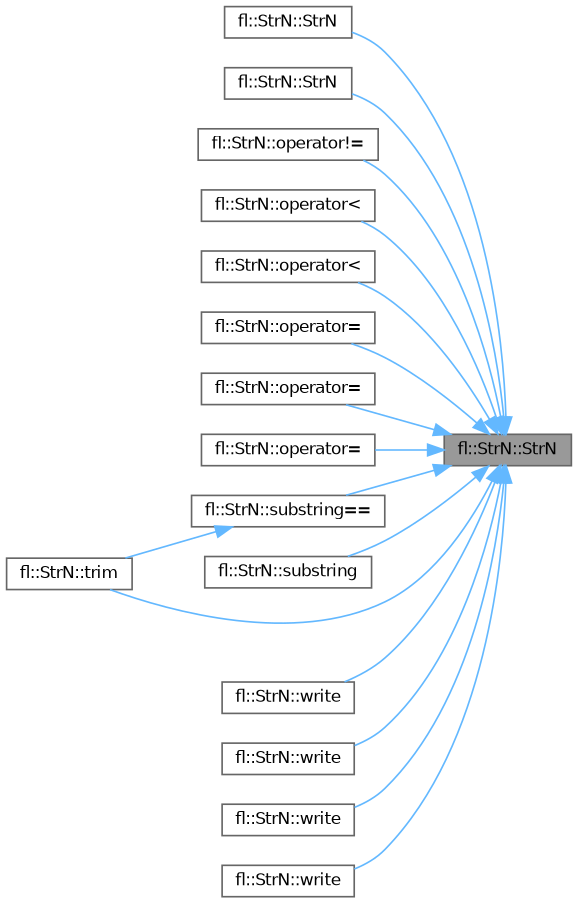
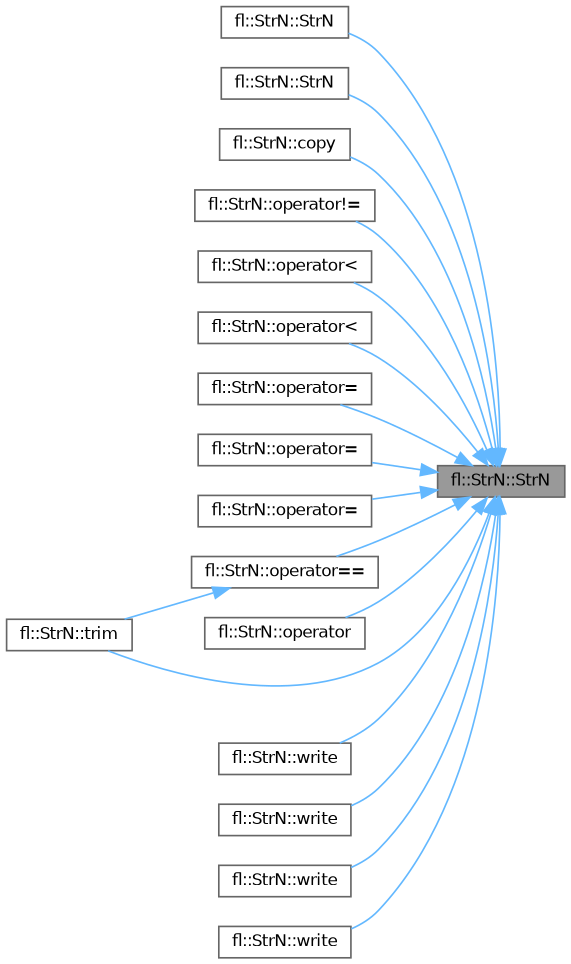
node "fl::StrN::copy": added
node "fl::StrN::substring==": label "fl::StrN::substring==" -> "fl::StrN::operator=="
node "fl::StrN::substring": label "fl::StrN::substring" -> "fl::StrN::operator"
